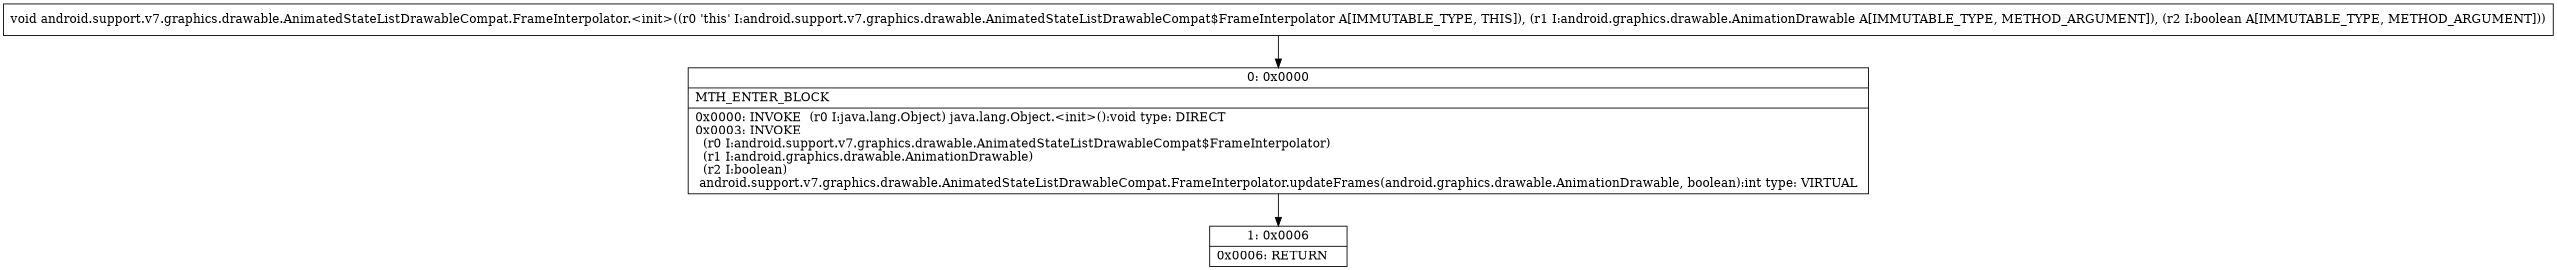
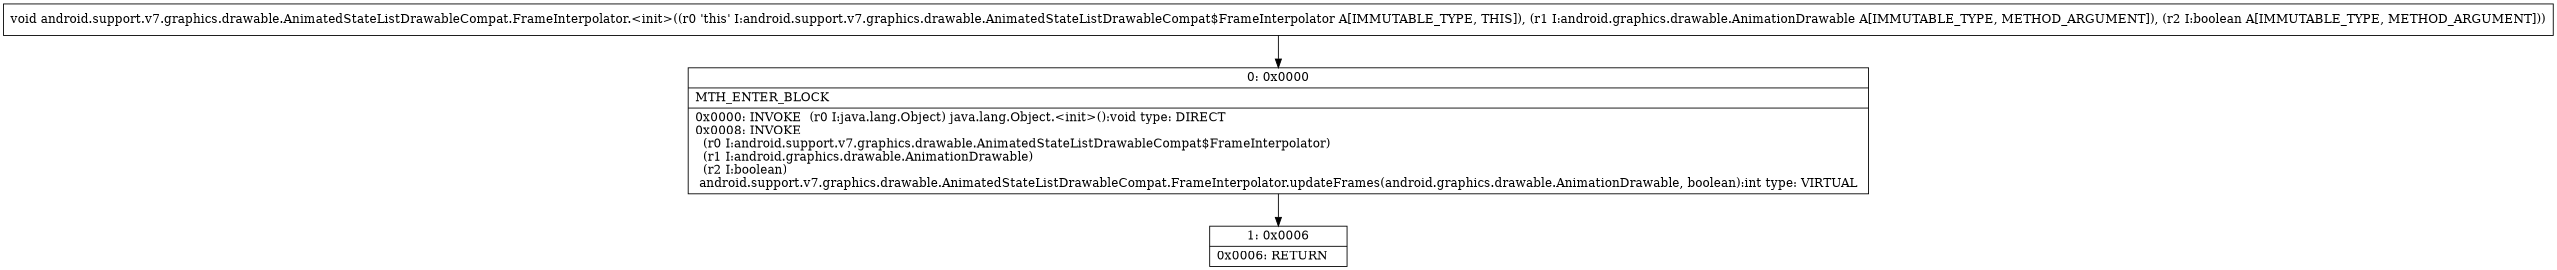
node "0: 0x0000": text "0x0003: INVOKE" -> "0x0008: INVOKE"
